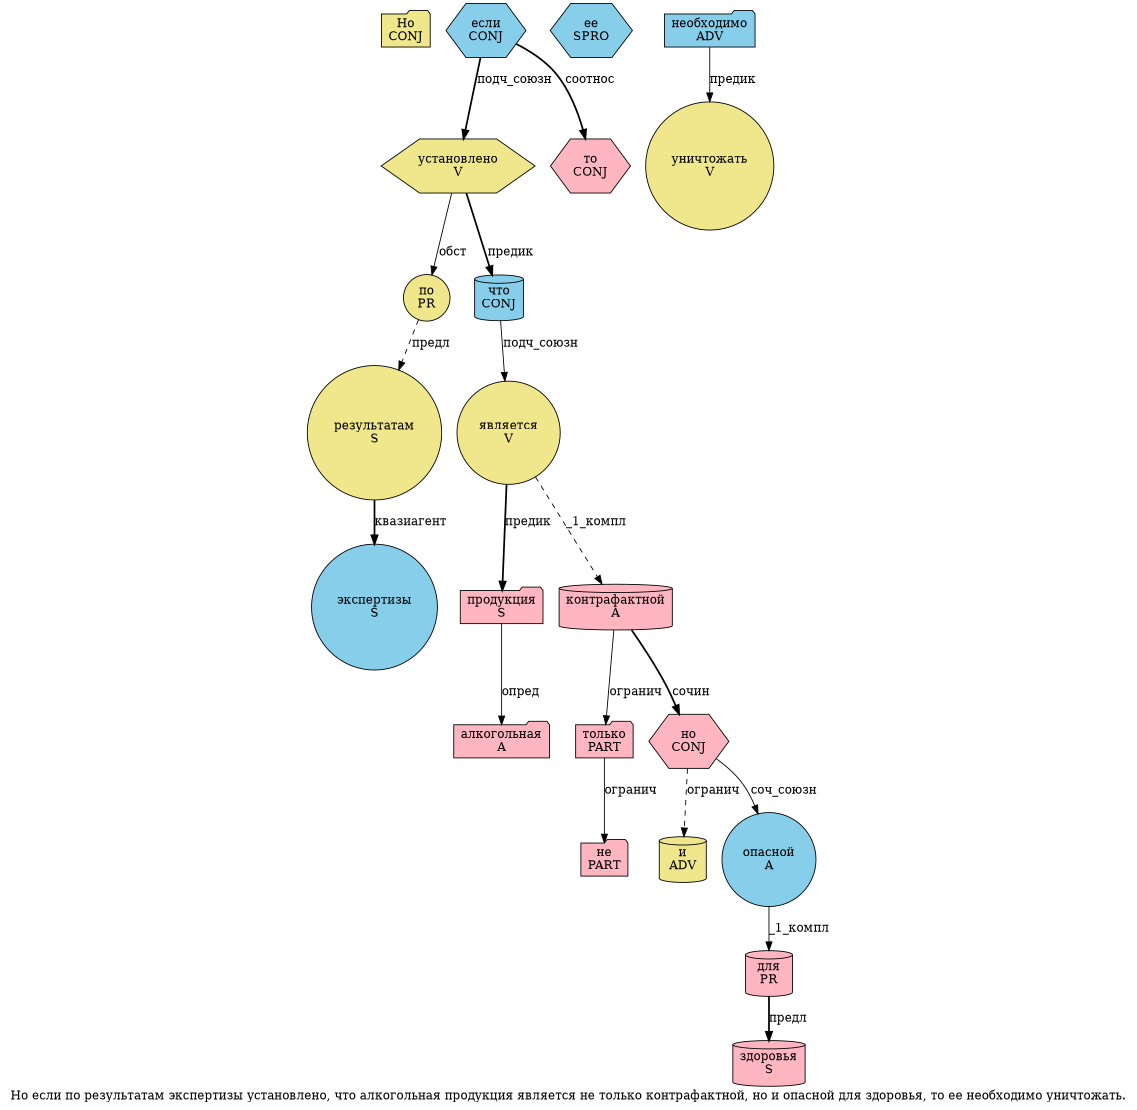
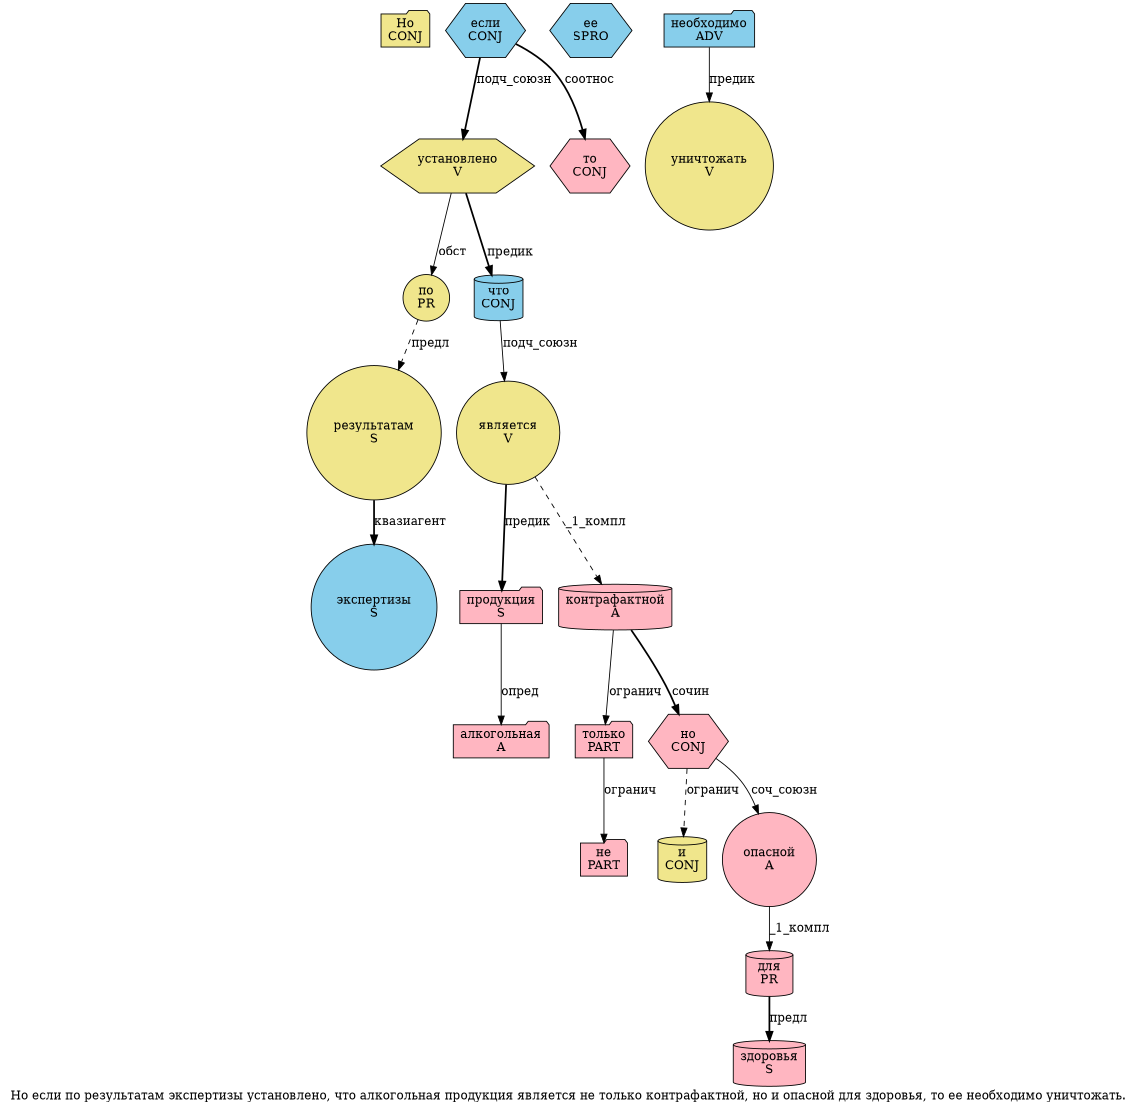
node "и ADV": label "и ADV" -> "и CONJ"
node "опасной A": fillcolor skyblue -> lightpink
